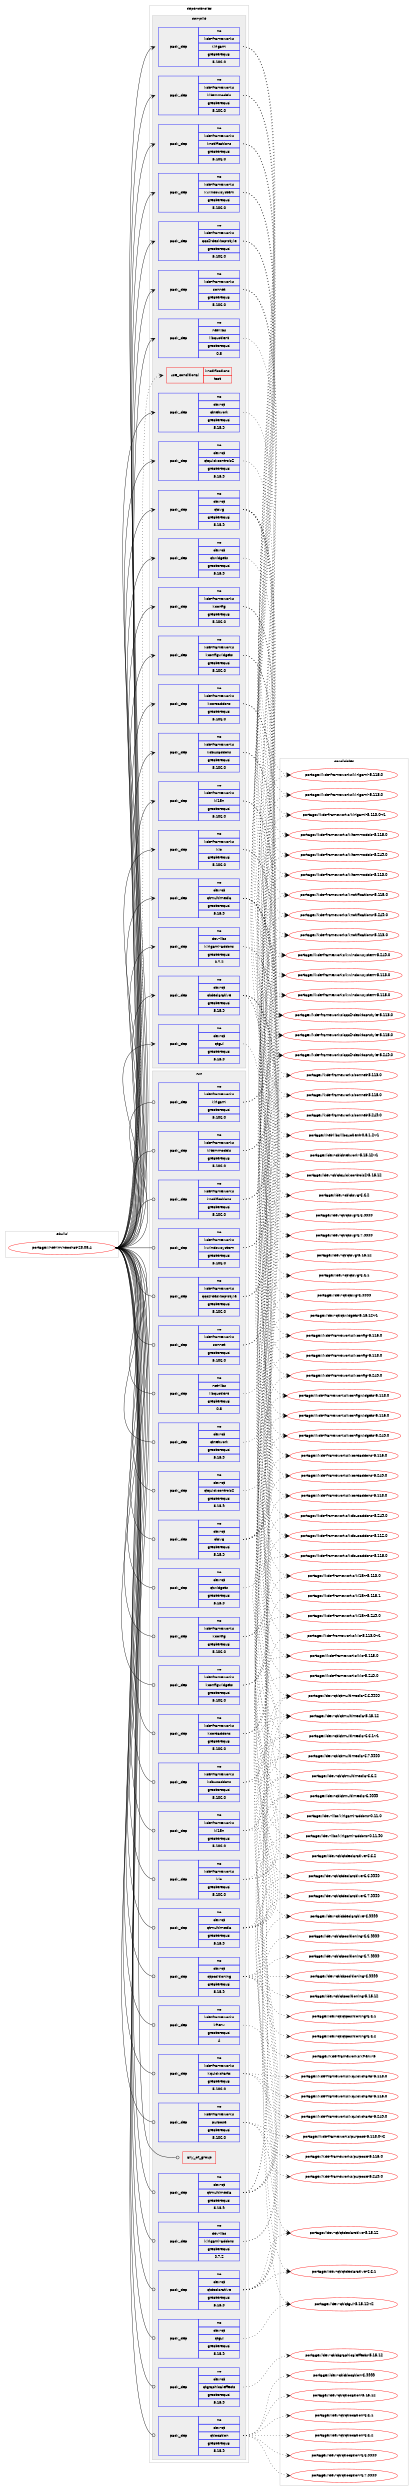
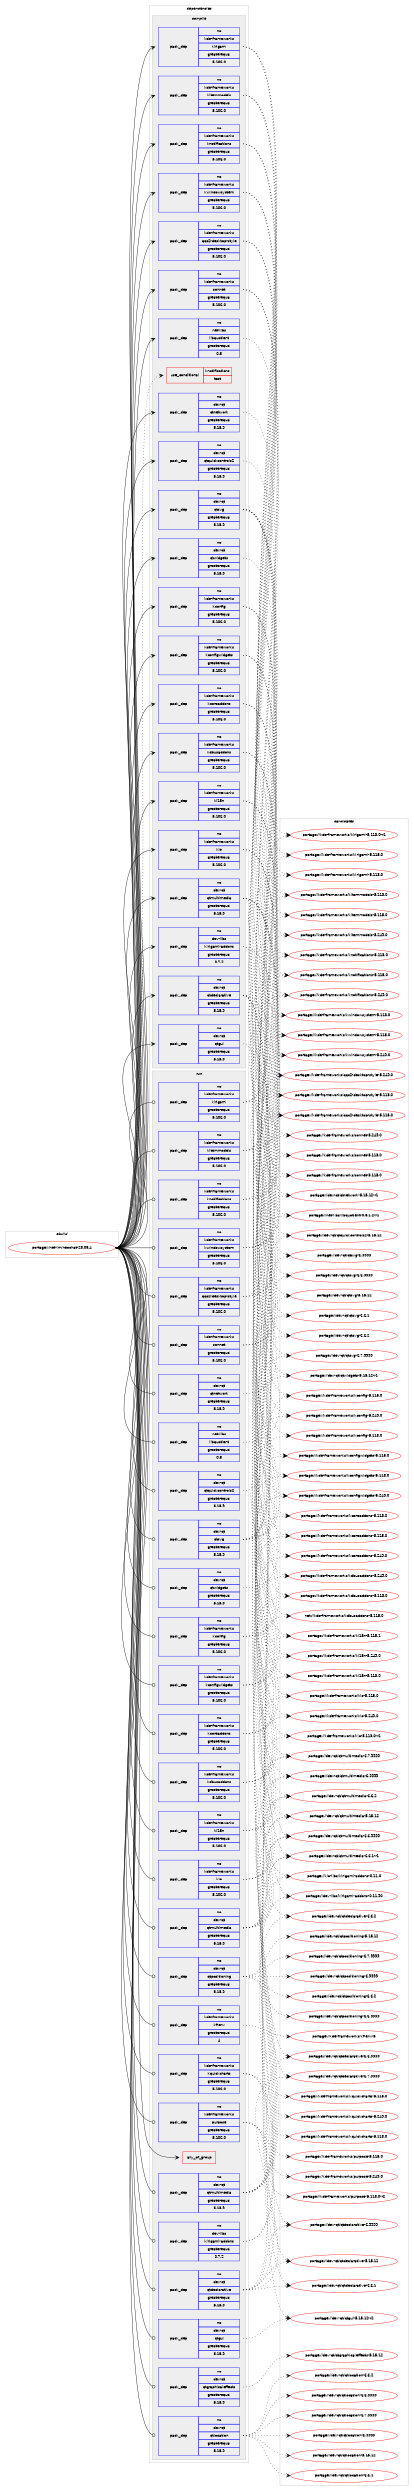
node "portage://kde-frameworks/kdbusaddons-5.112.0": label "portage://kde-frameworks/kdbusaddons-5.112.0" -> "portage://kde-frameworks/kdbusaddons-5.113.0"
node "portage://kde-frameworks/kdbusaddons-5.115.0": label "portage://kde-frameworks/kdbusaddons-5.115.0" -> "net://kde-frameworks/kdbusaddons-5.115.0"
edge "portage://net-im/neochat-23.08.4" -> "any_of_group": arrowhead odot -> vee
node "portage://dev-libs/kirigami-addons-0.11.0": label "portage://dev-libs/kirigami-addons-0.11.0" -> "portage://kio-libs/kirigami-addons-0.11.0"
node "portage://dev-qt/qtpositioning-6.6.1": removed
